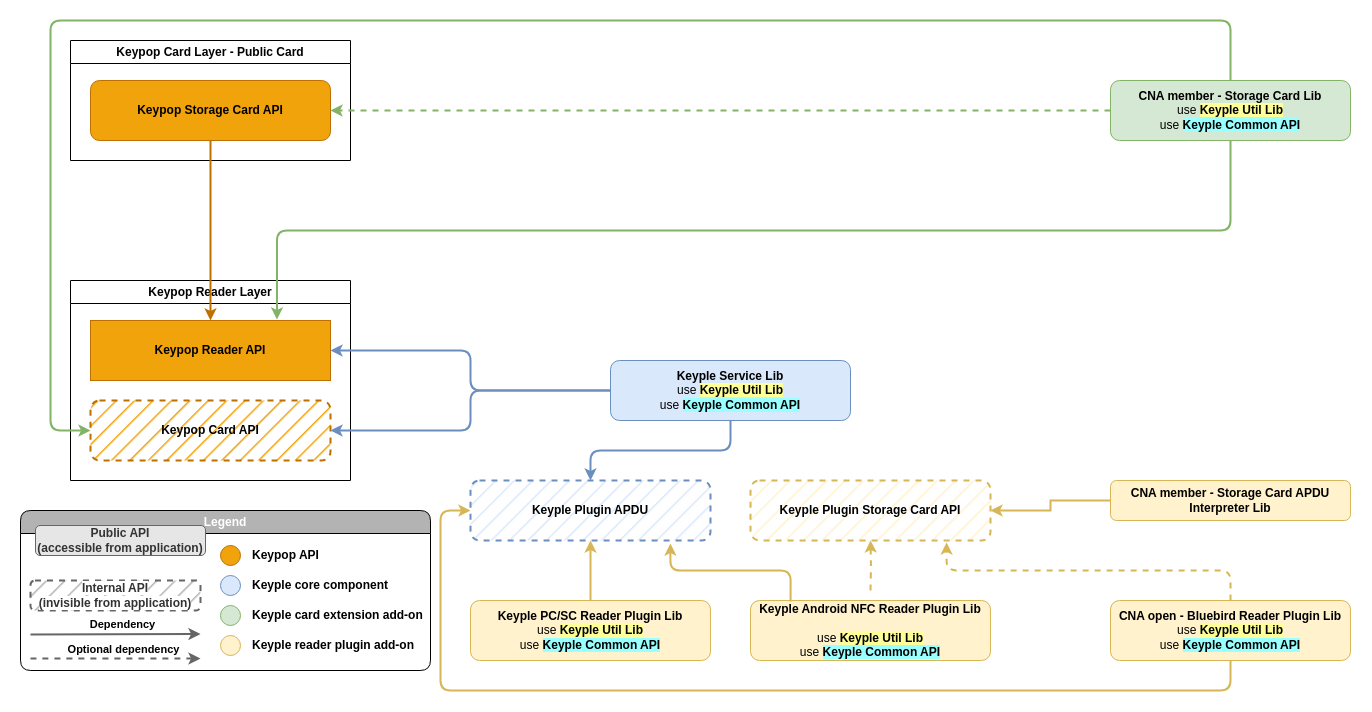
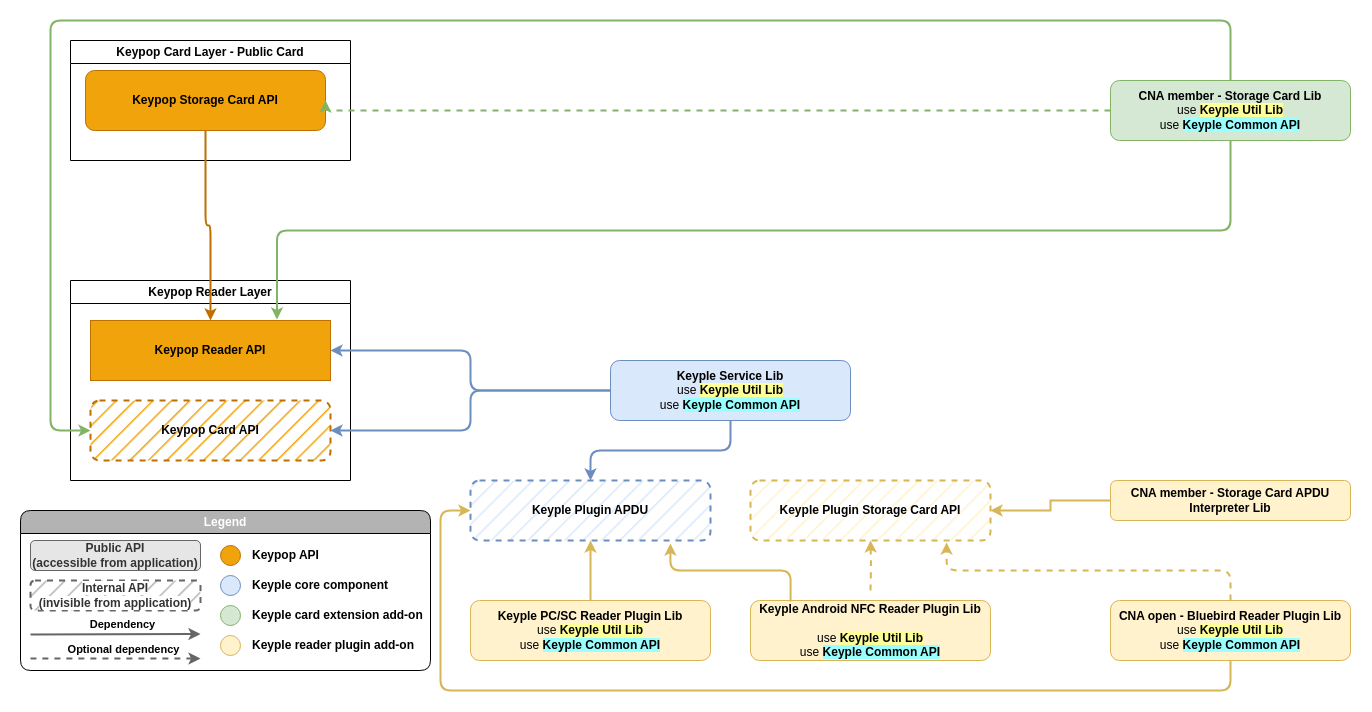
node "Keypop Storage Card API": moved (211, 111) -> (206, 101)
node "Public API (accessible from application)": moved (121, 541) -> (116, 556)
